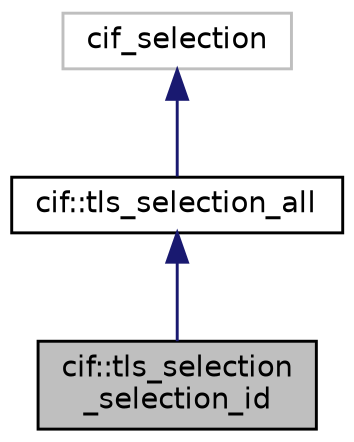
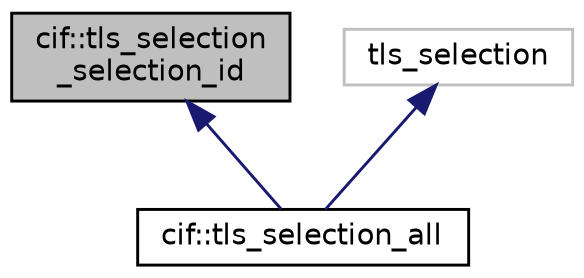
node "cif_selection": label "cif_selection" -> "tls_selection"
edge "cif::tls_selection _selection_id" -> "cif::tls_selection_all": reversed
